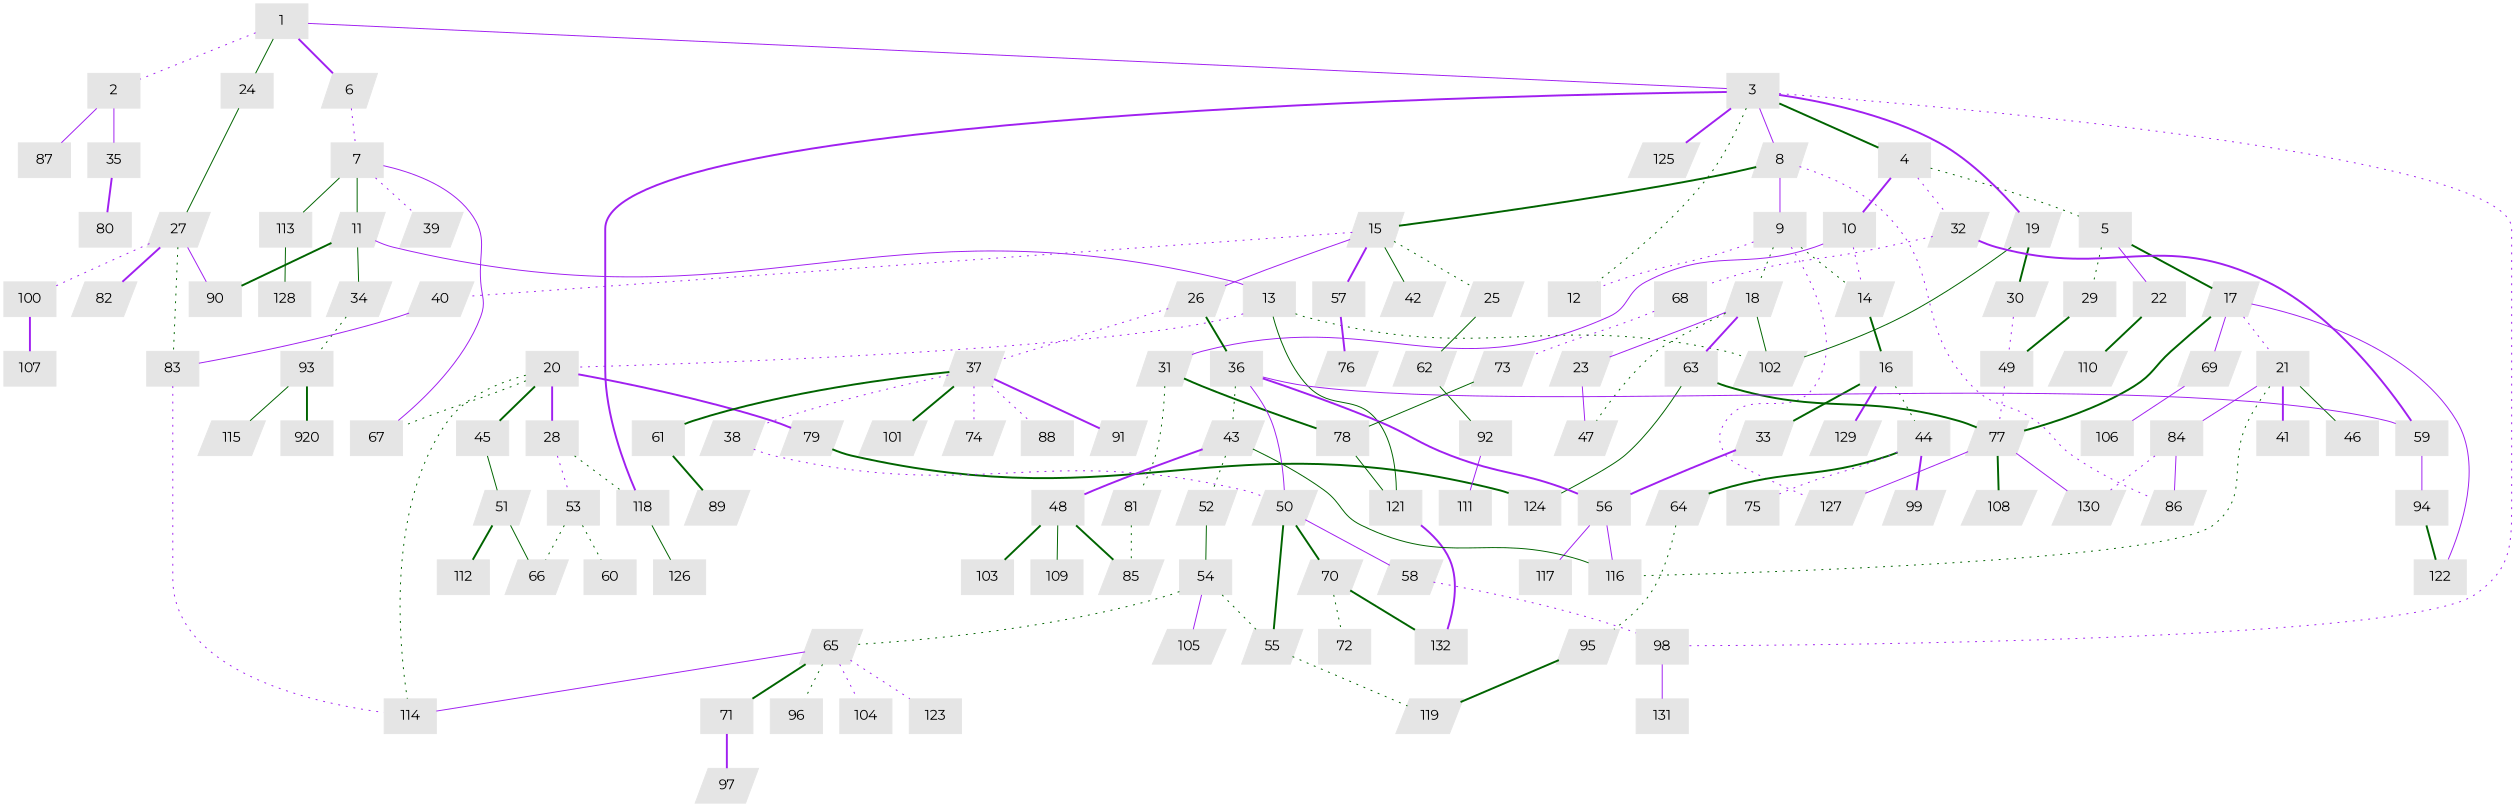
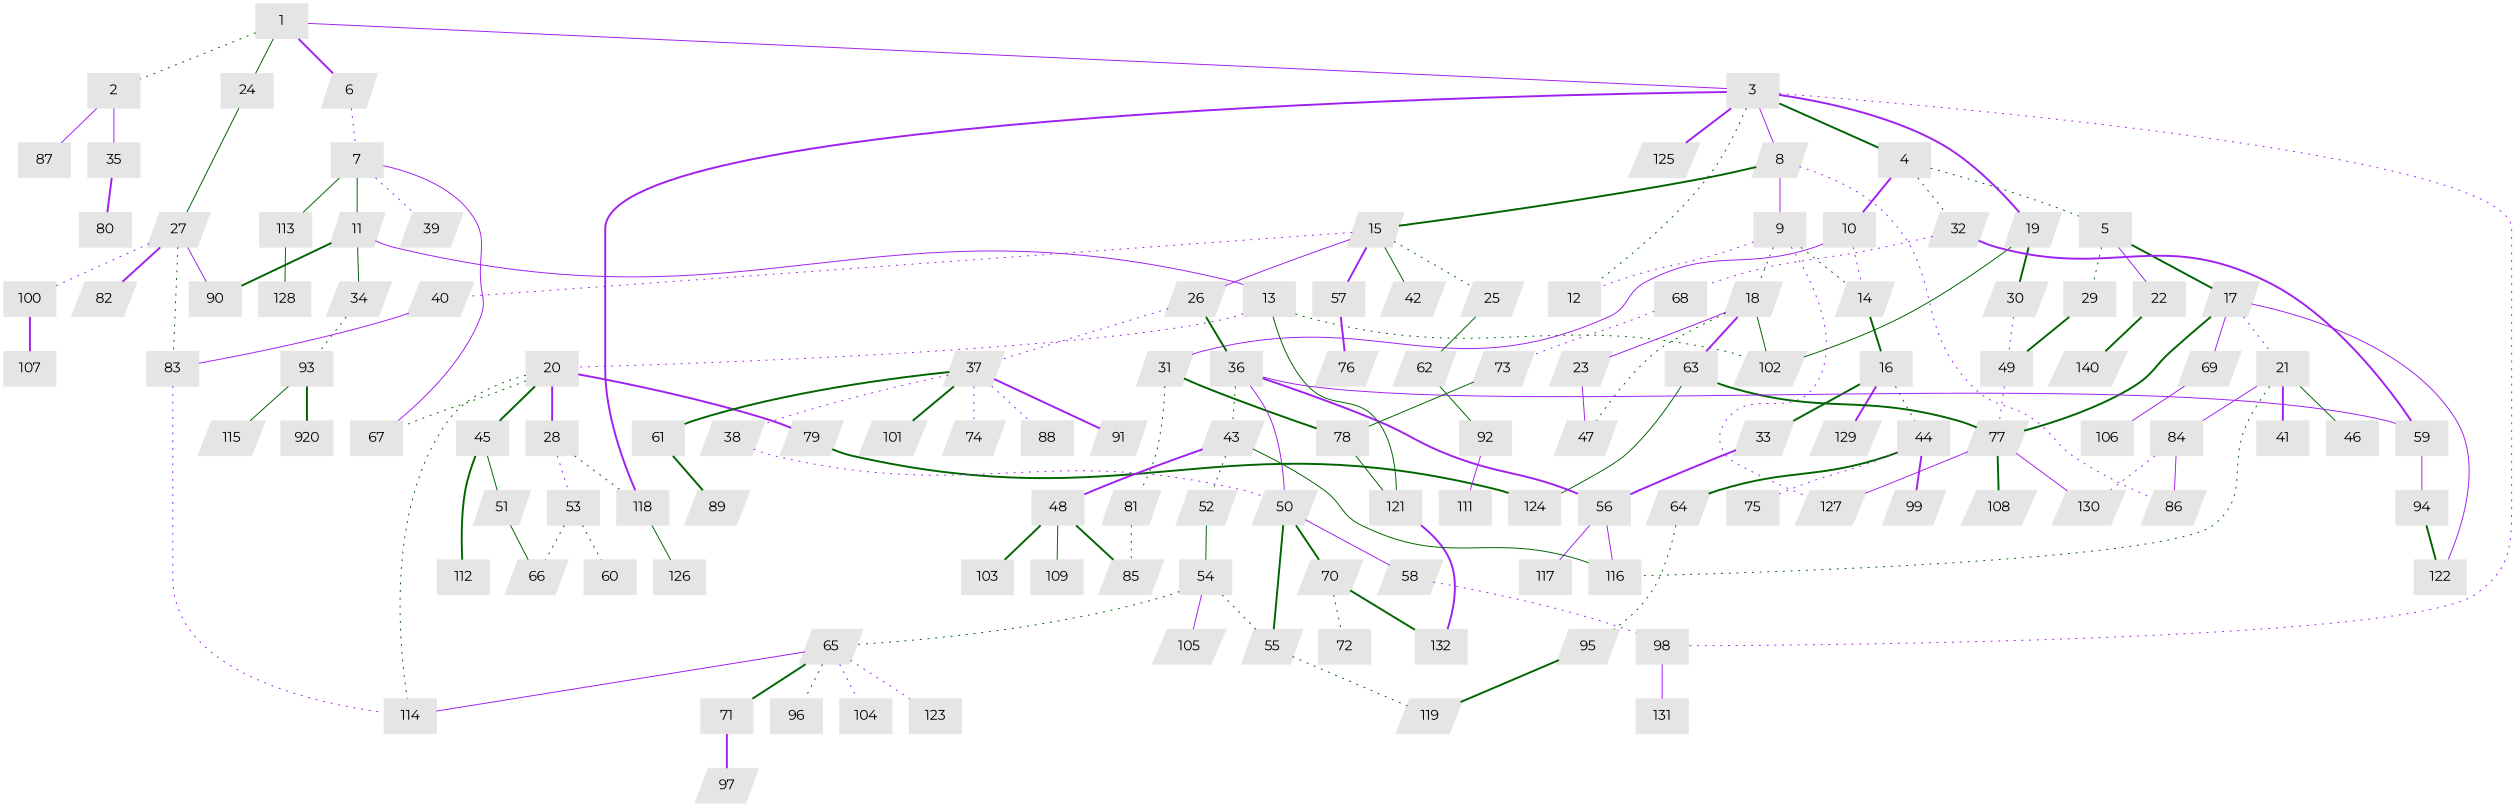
edge "1" -- "2": color purple -> darkgreen
edge "4" -- "32": color purple -> darkgreen
node "110": label "110" -> "140"
edge "51" -- "112": now "45" -- "112"
